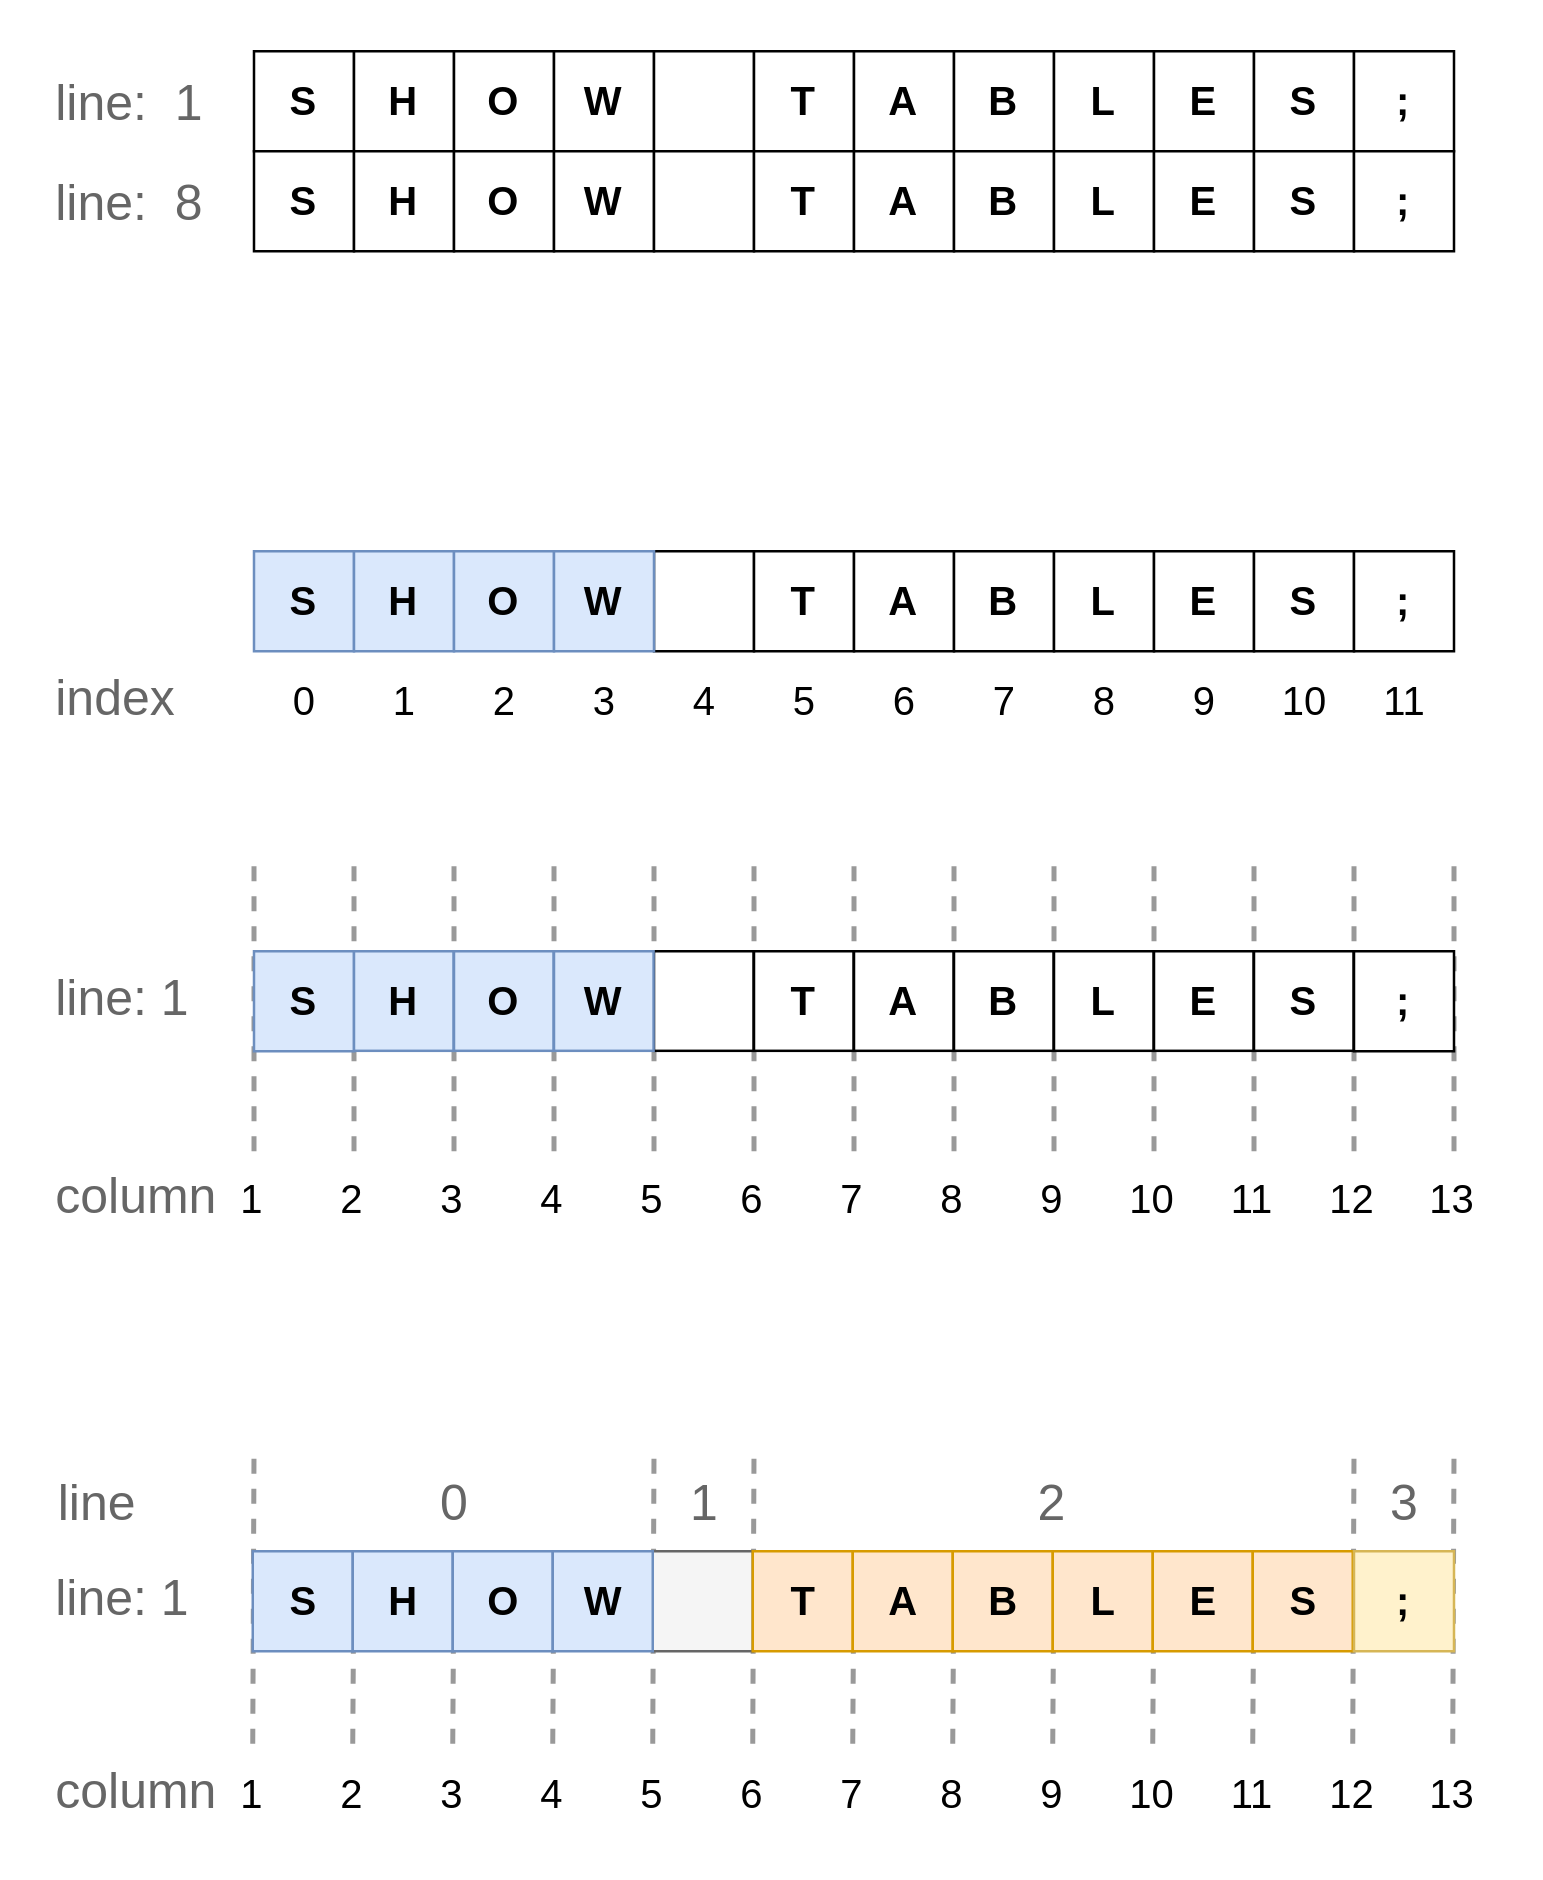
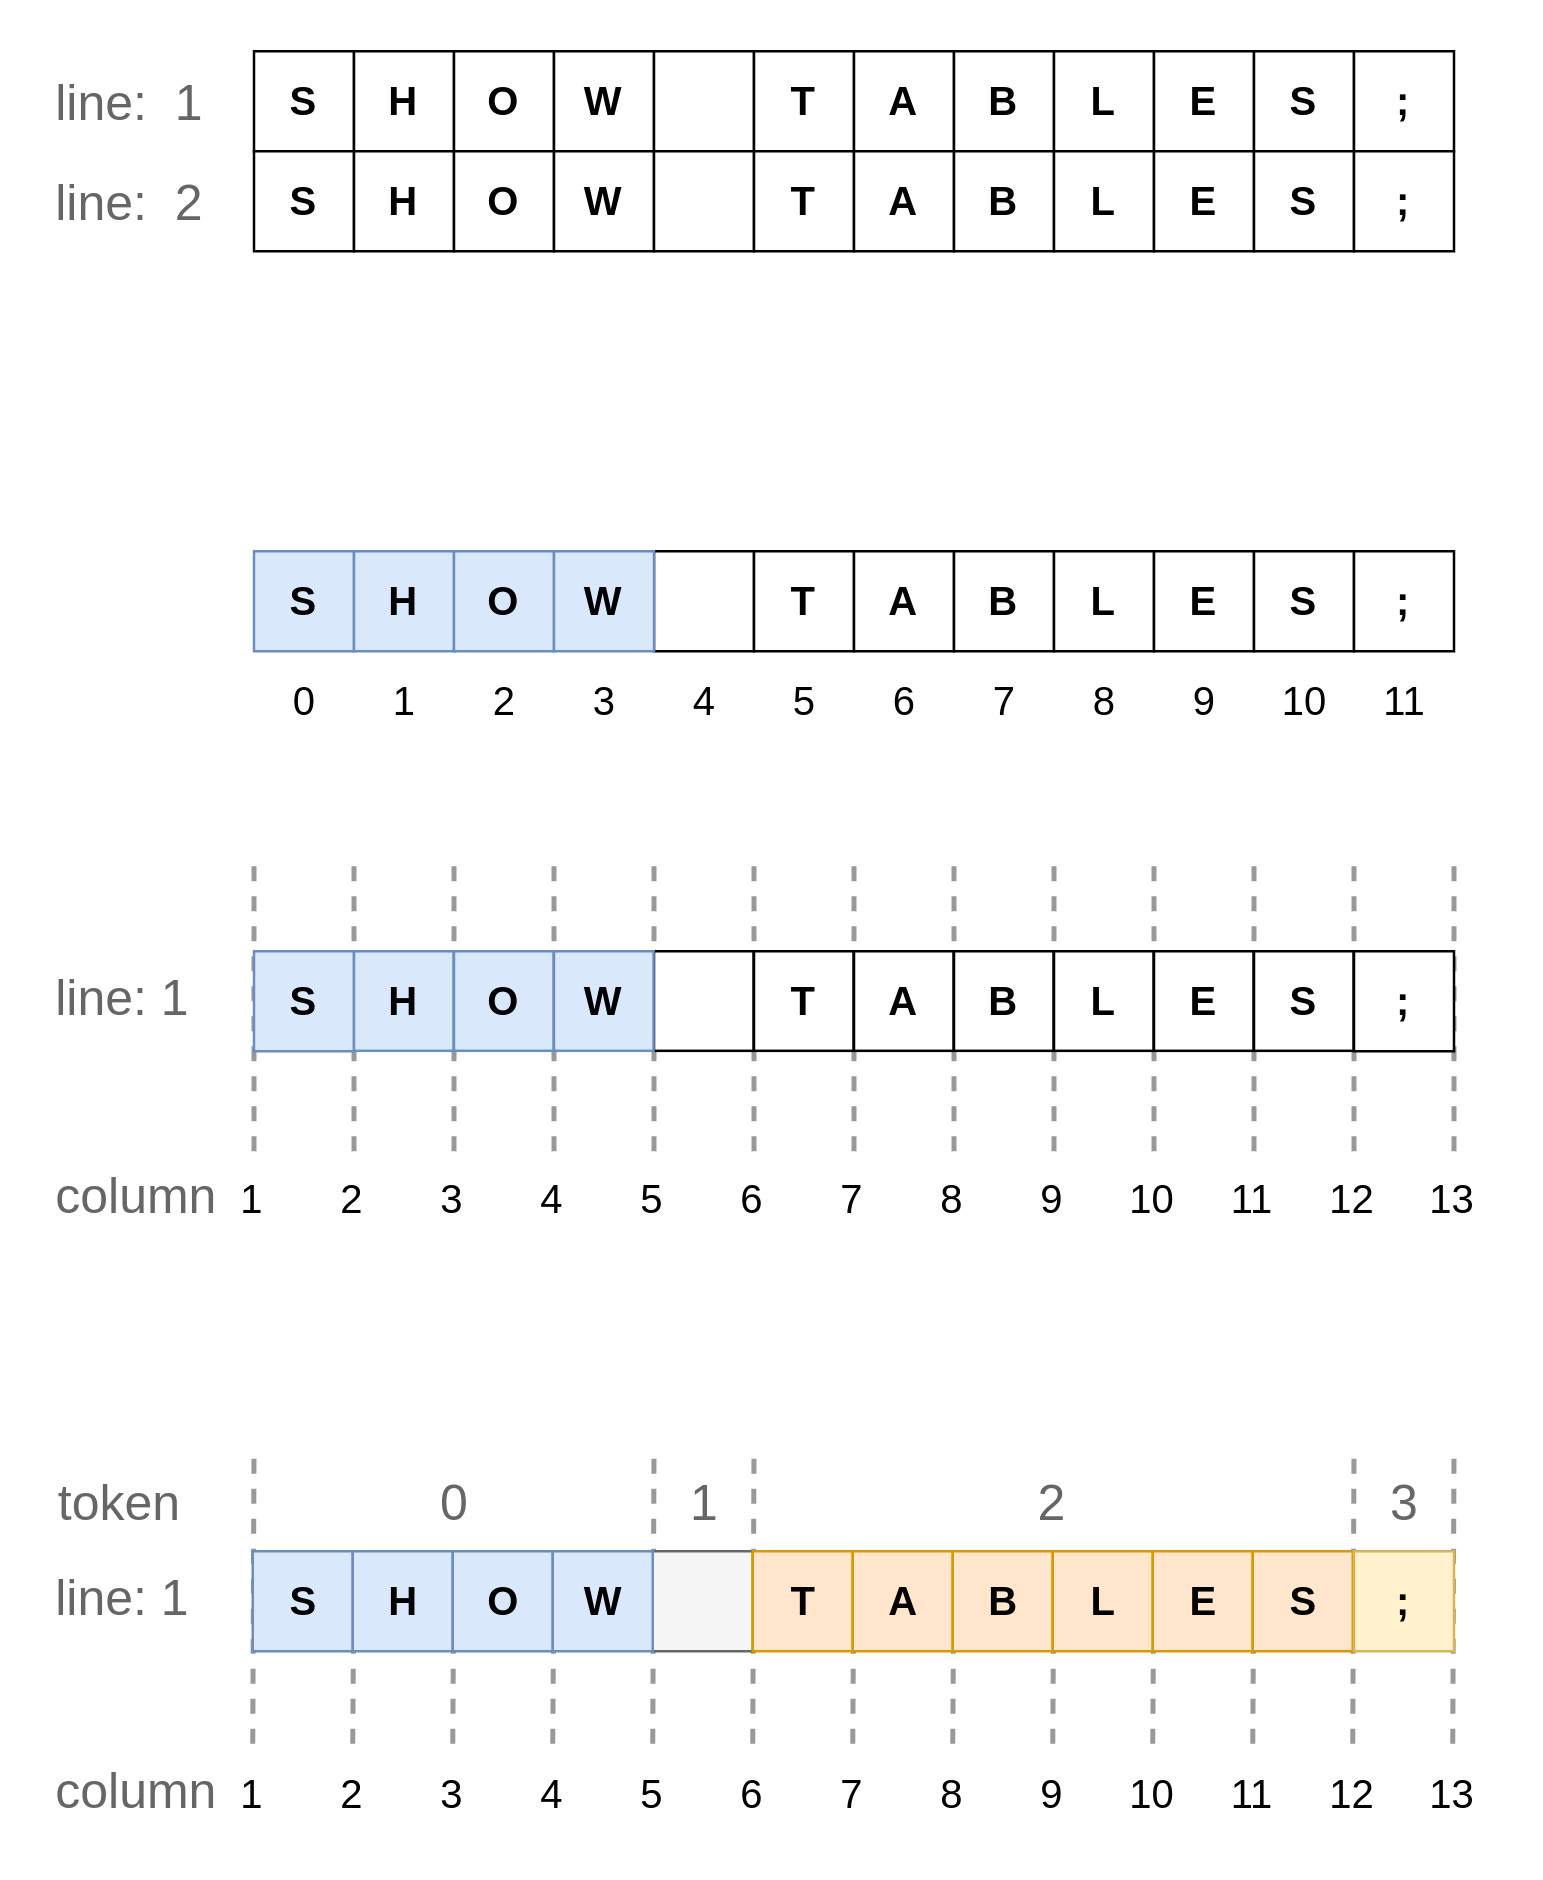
node "line: 8": label "line: 8" -> "line: 2"
node "index": removed
node "line": label "line" -> "token"
